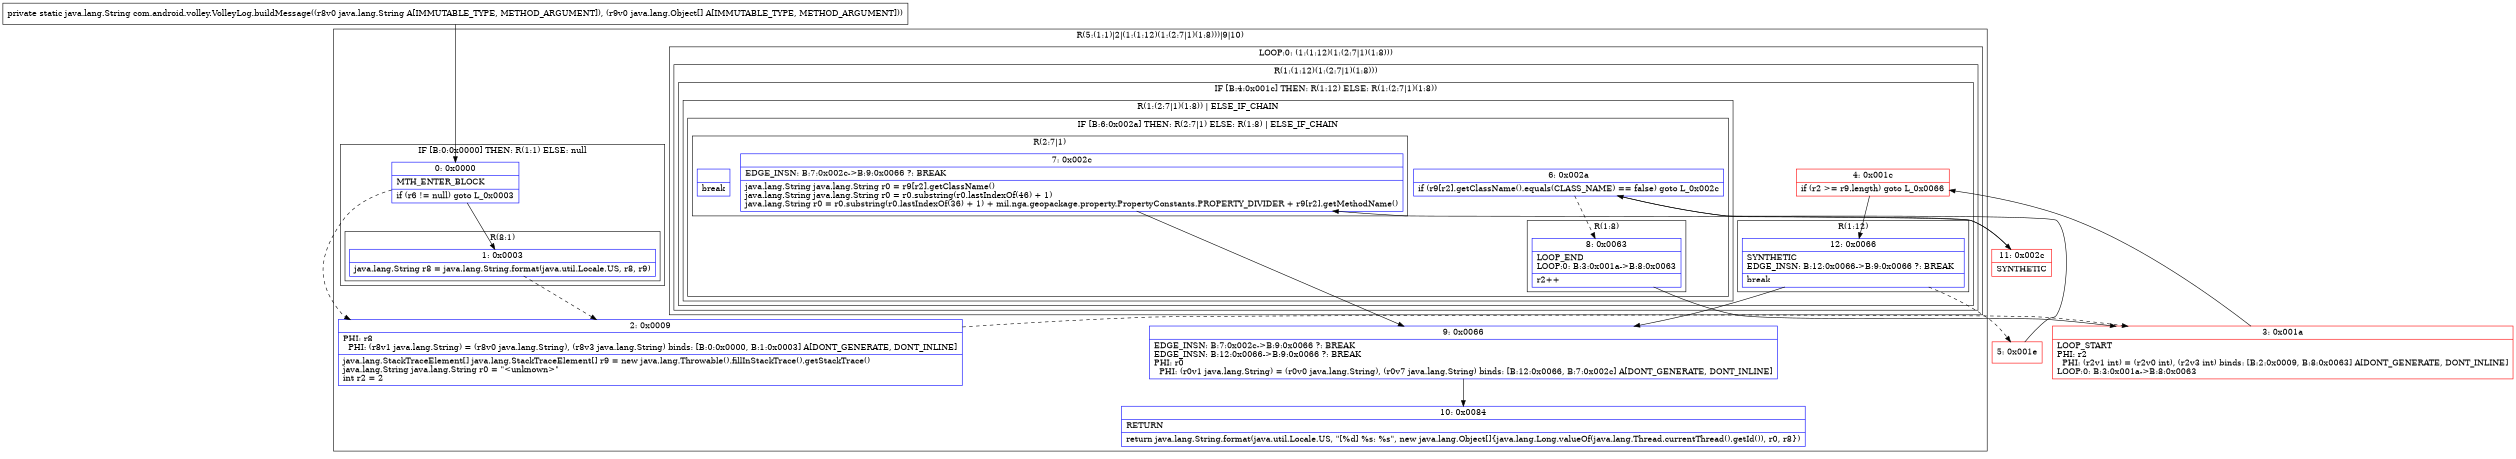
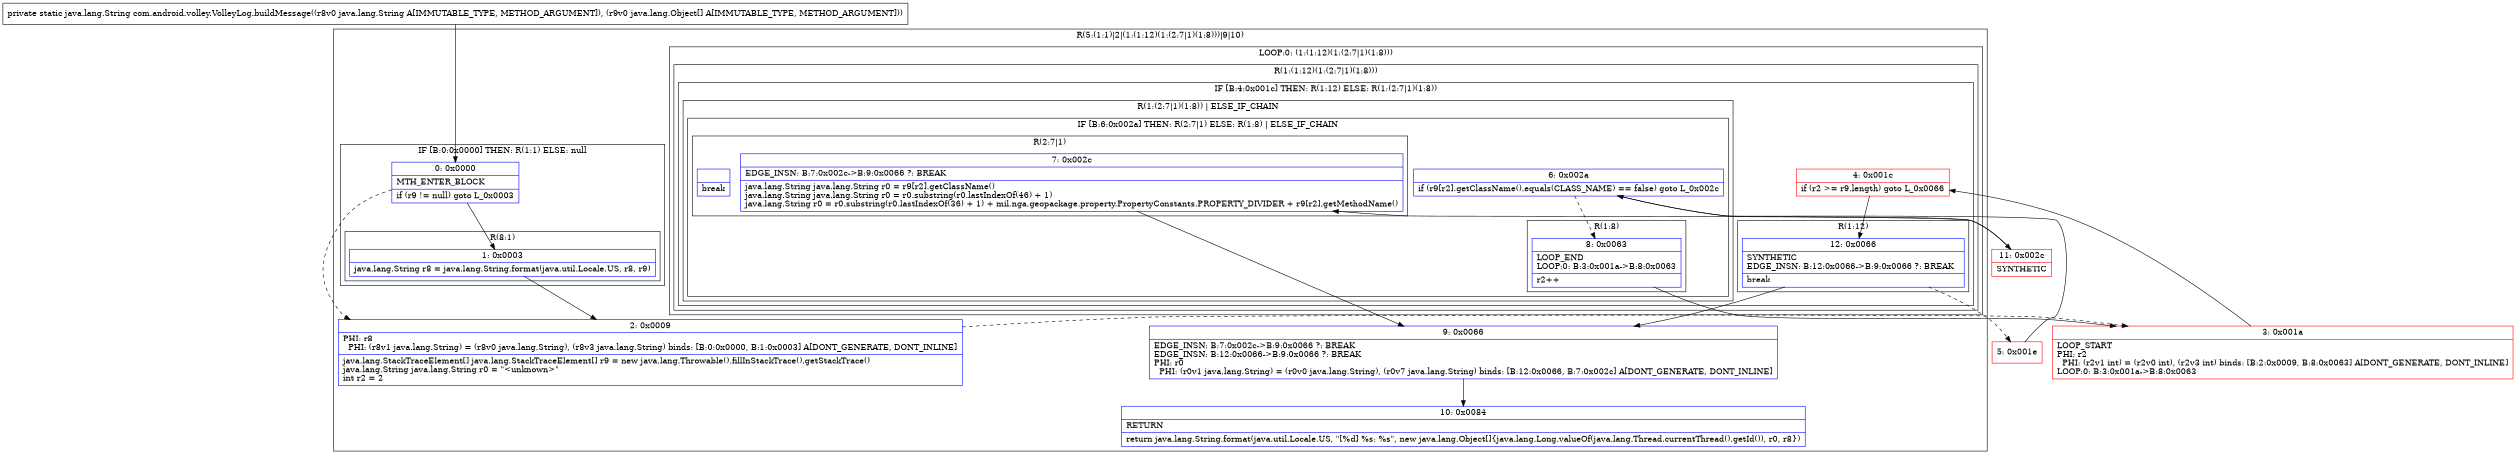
node "0: 0x0000": text "if (r6 != null) goto L_0x0003" -> "if (r9 != null) goto L_0x0003"
edge "1: 0x0003" -> "2: 0x0009": style dashed -> solid
